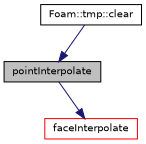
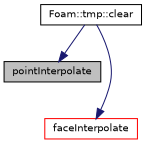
edge "pointInterpolate" -> "faceInterpolate": now "Foam::tmp::clear" -> "faceInterpolate"
